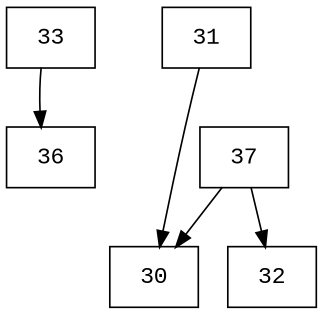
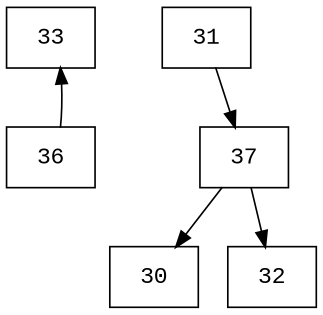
edge "33" -> "36": reversed
edge "31" -> "30": now "31" -> "37"
